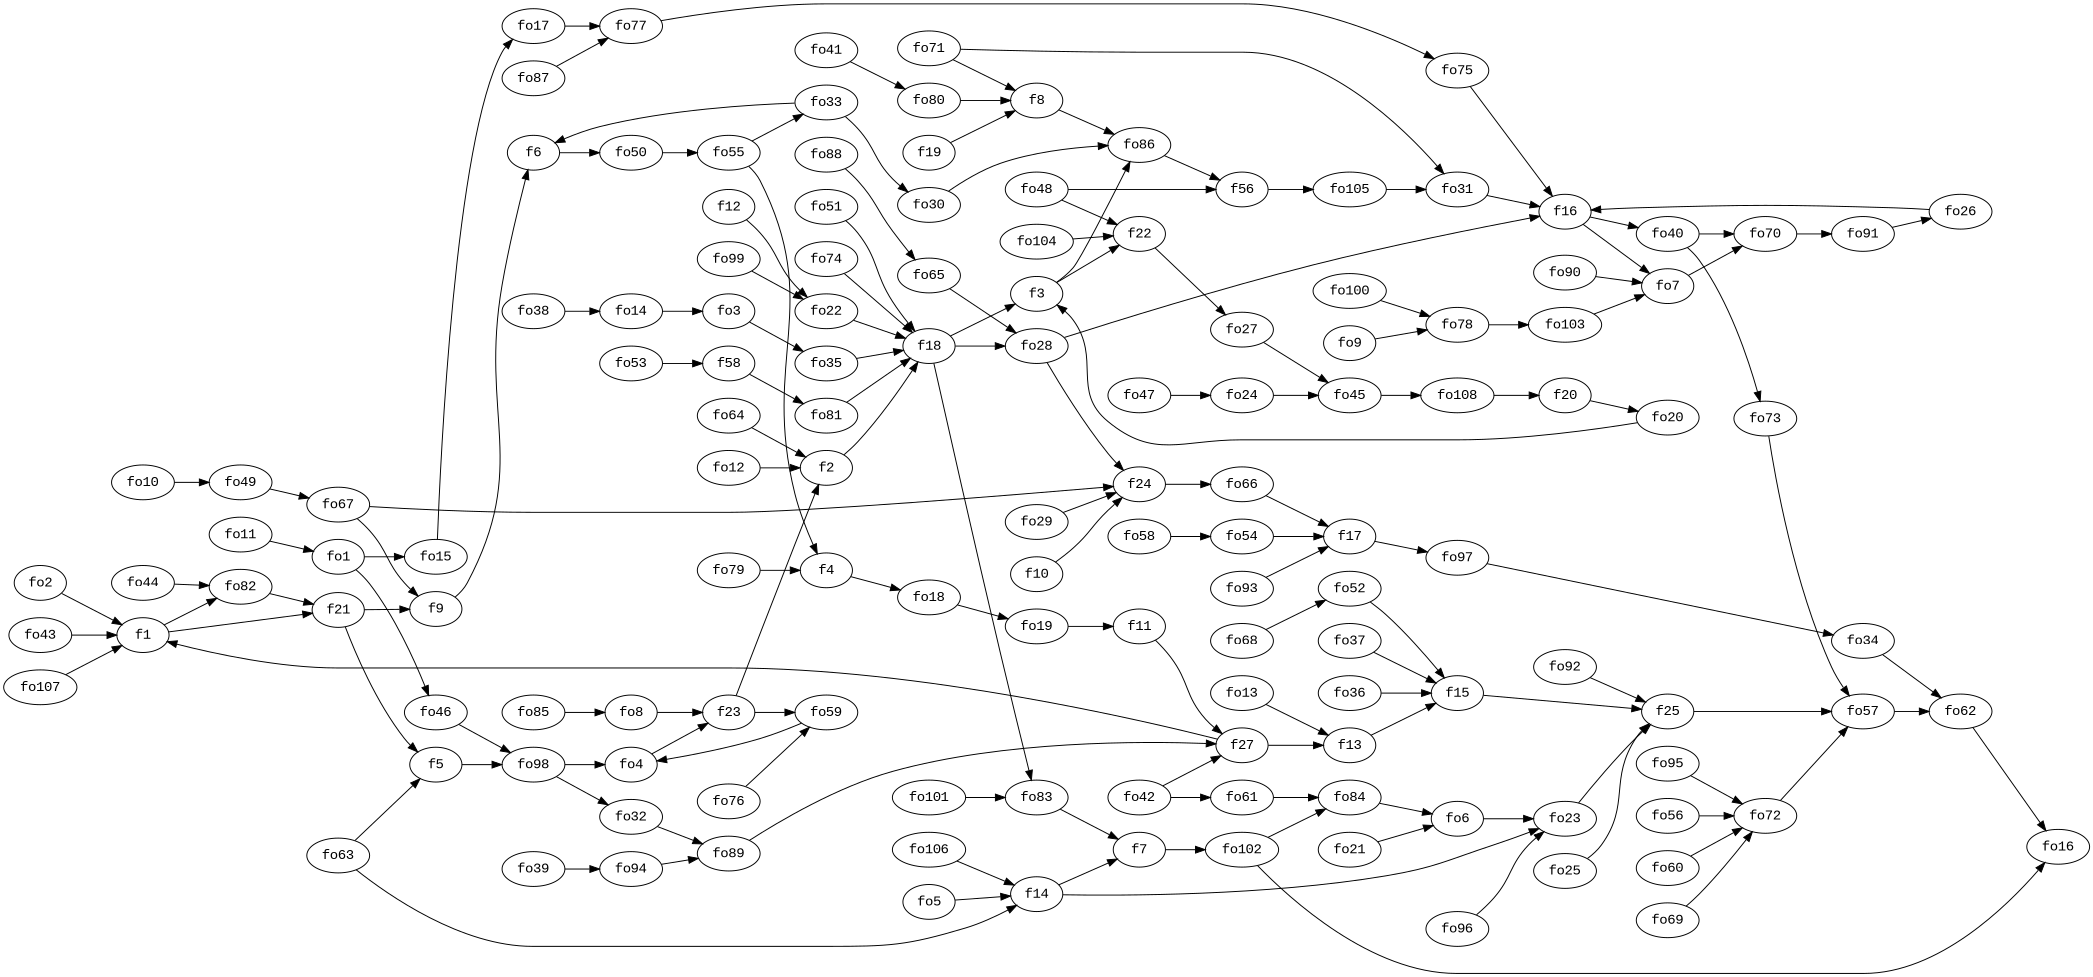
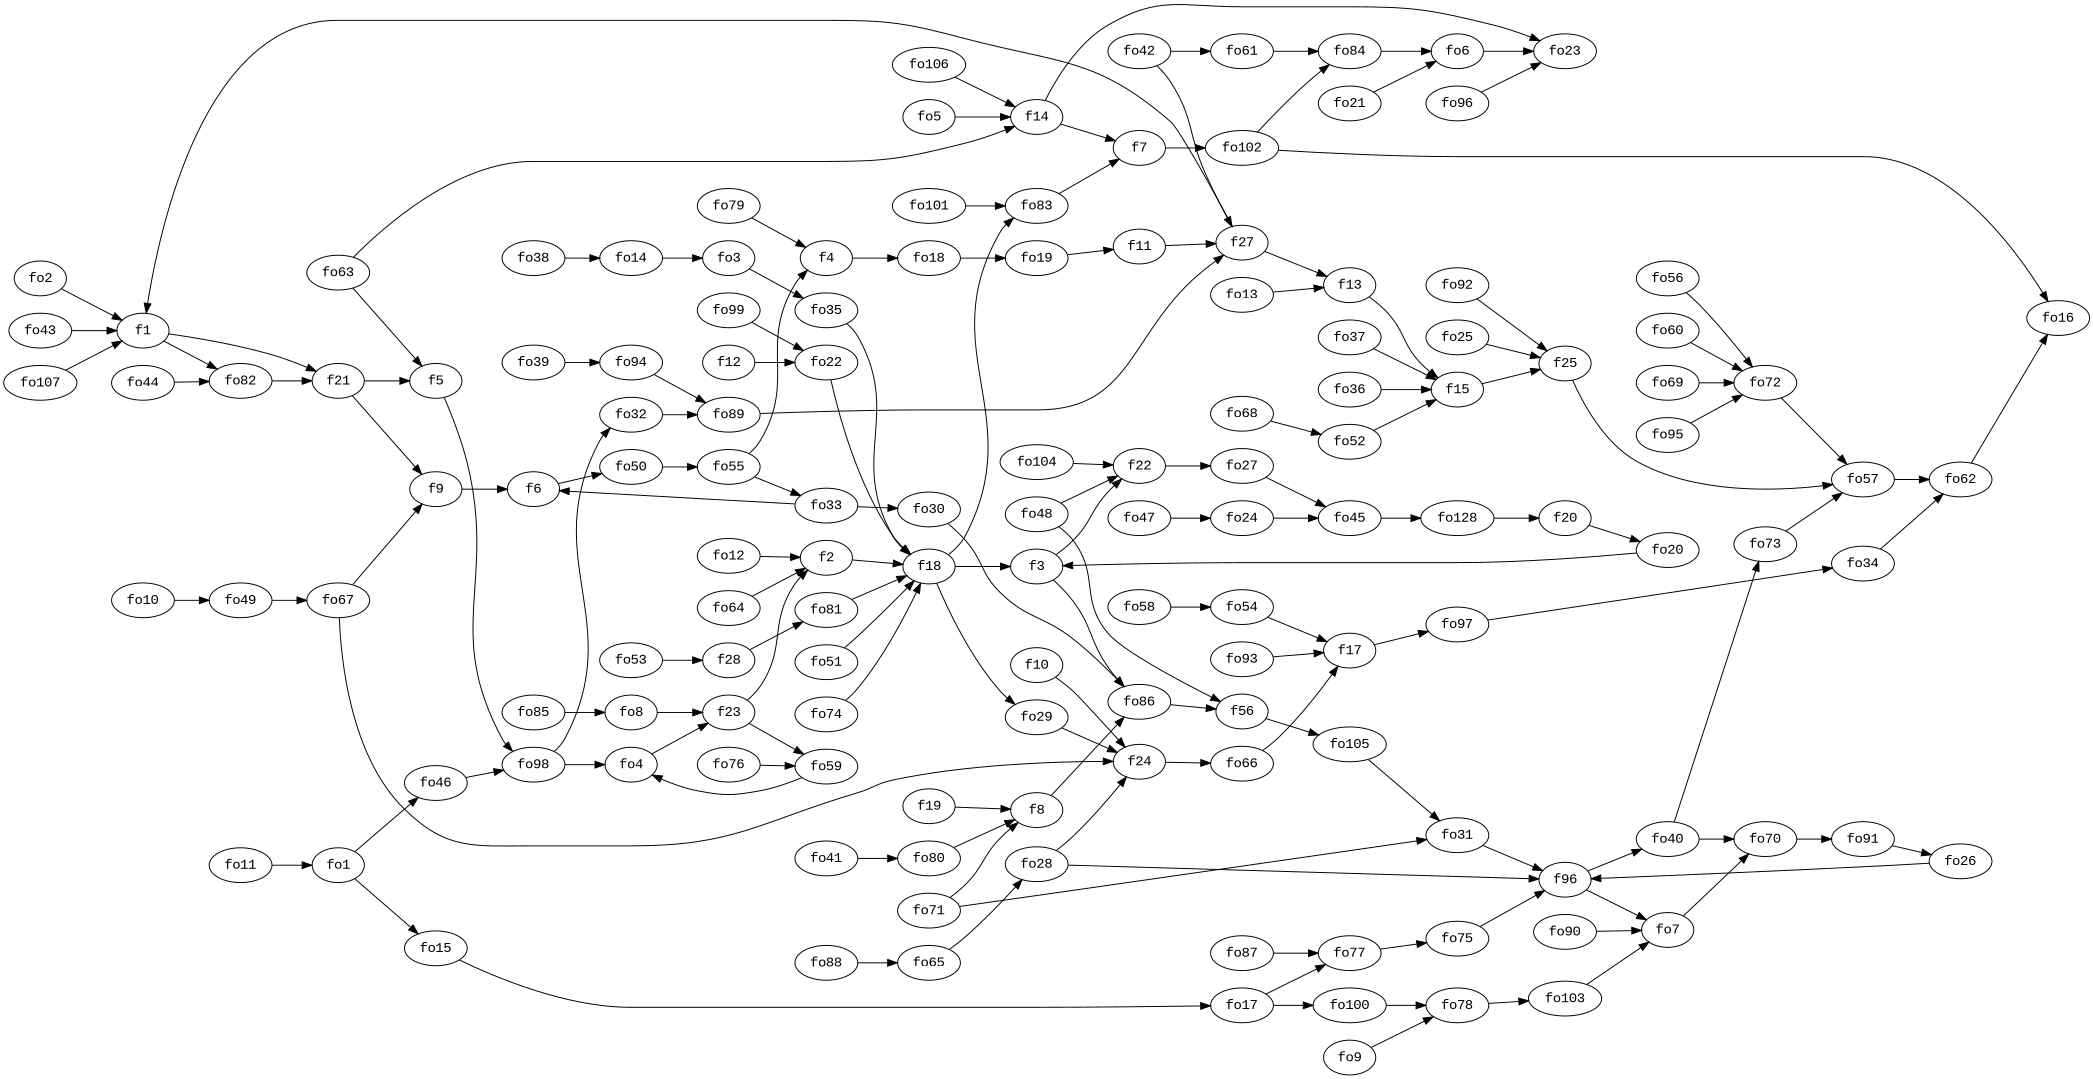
node "f16": label "f16" -> "f96"
edge "f18" -> "fo28": now "f18" -> "fo29"
node "f58": label "f58" -> "f28"
node "fo108": label "fo108" -> "fo128"
edge "fo23" -> "f25": removed
edge "fo17" -> "fo100": added
